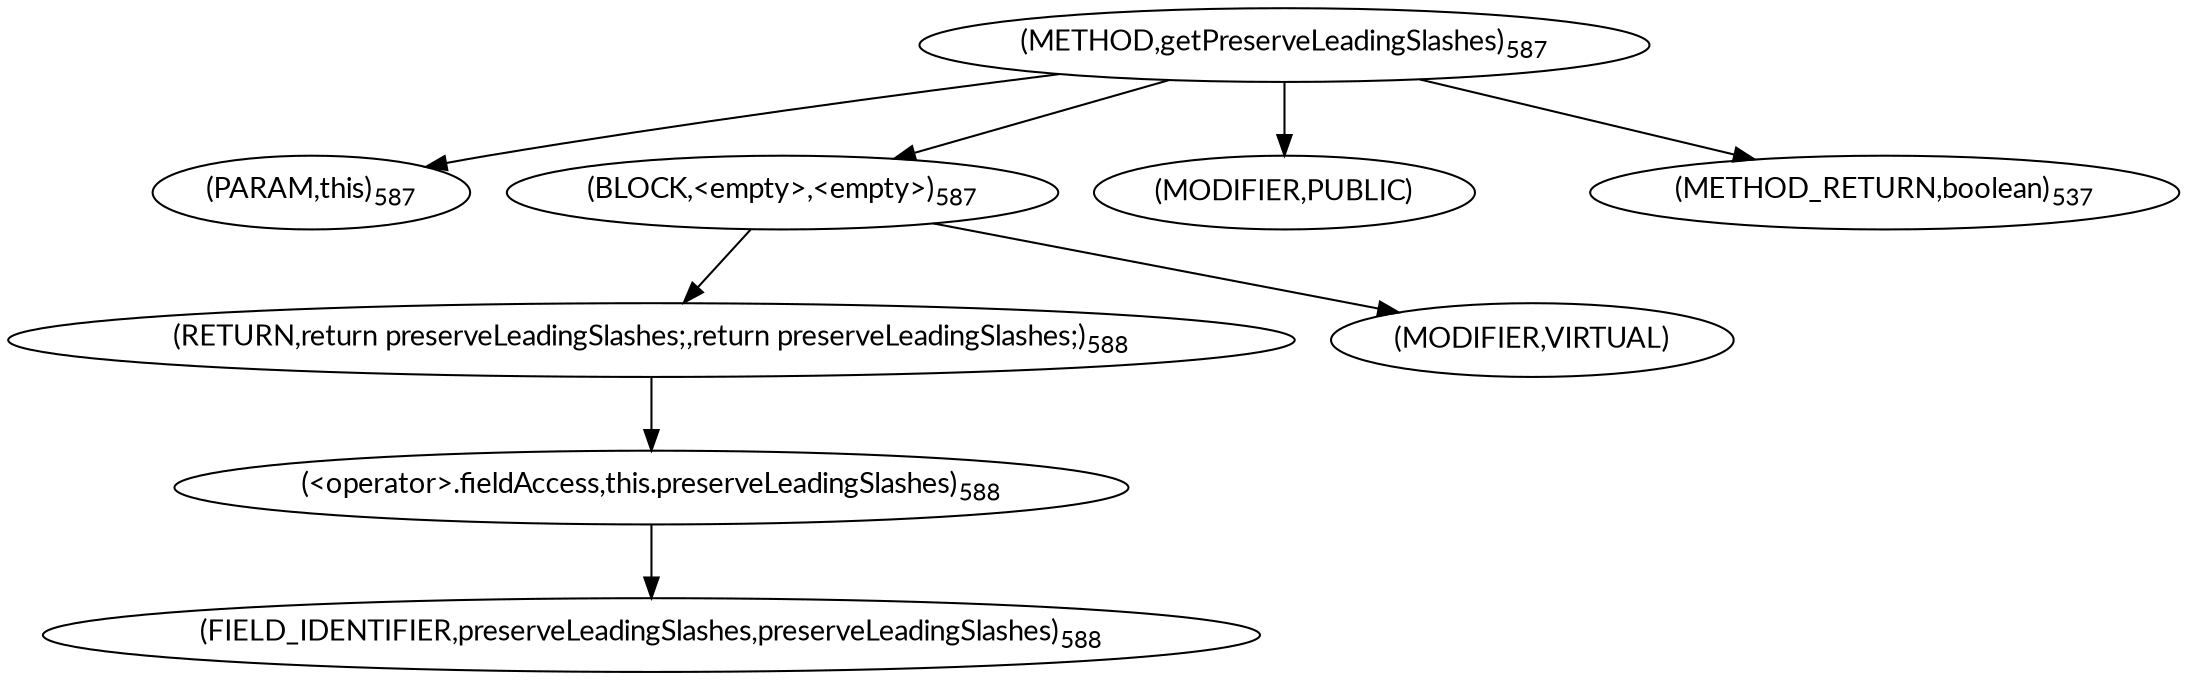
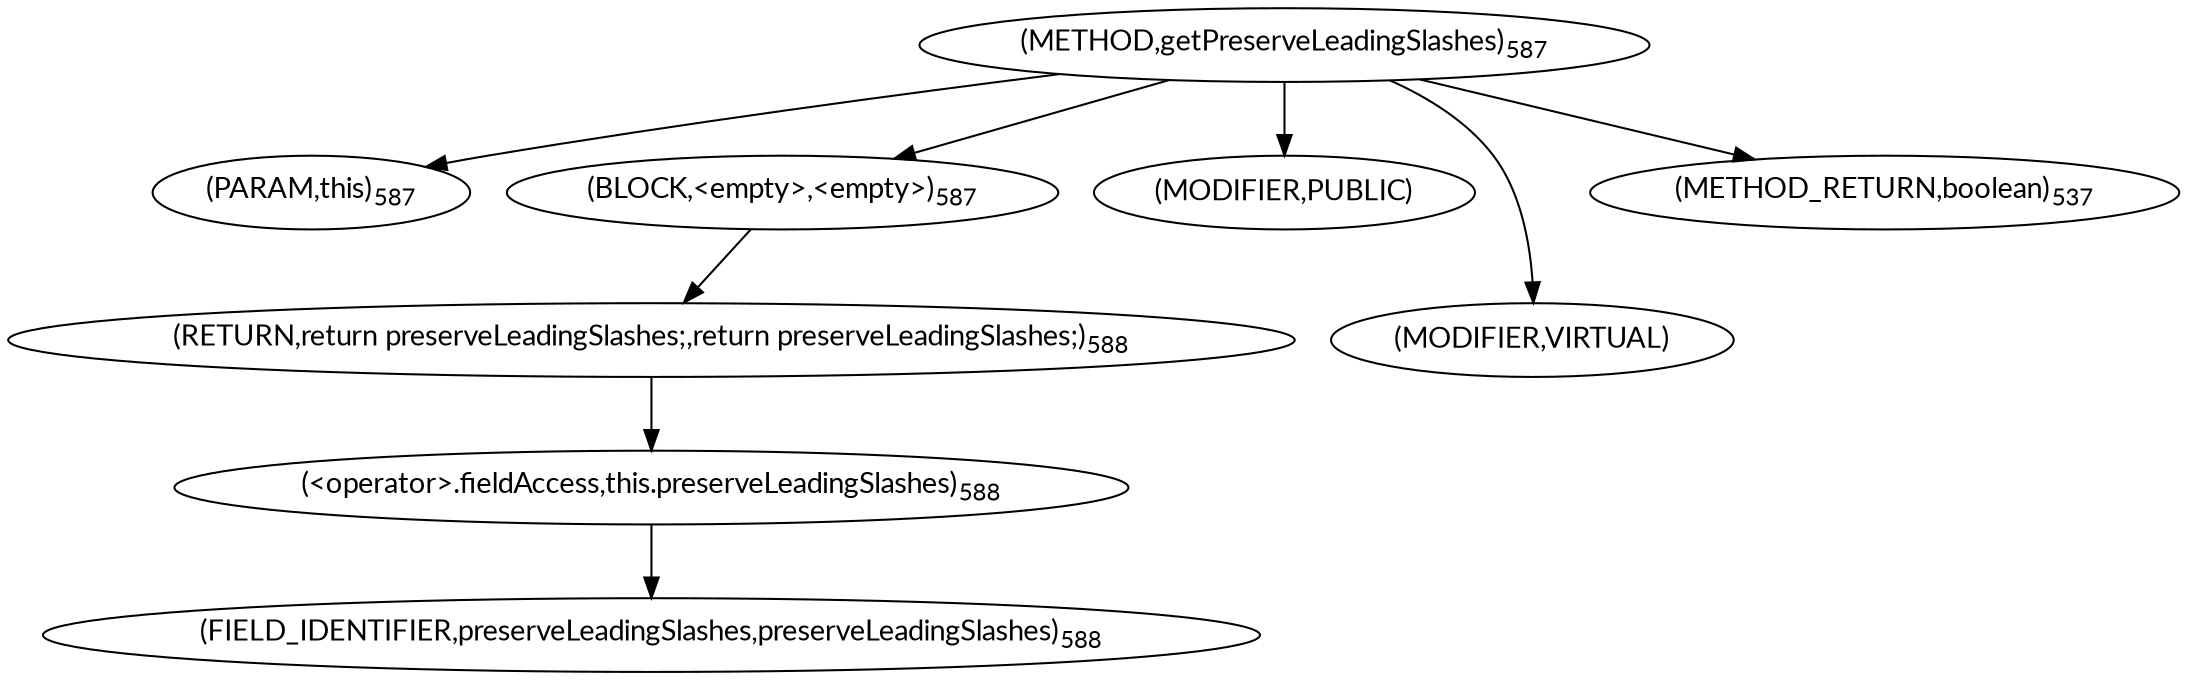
edge "(BLOCK,<empty>,<empty>)" -> "(MODIFIER,VIRTUAL)": now "(METHOD,getPreserveLeadingSlashes)" -> "(MODIFIER,VIRTUAL)"
